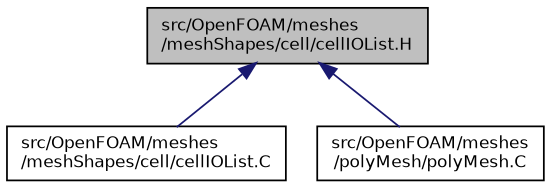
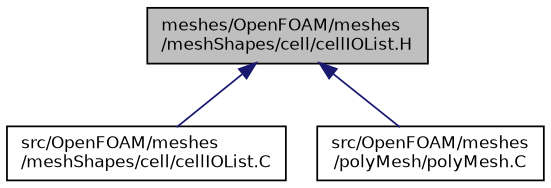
node "src/OpenFOAM/meshes /meshShapes/cell/cellIOList.H": label "src/OpenFOAM/meshes /meshShapes/cell/cellIOList.H" -> "meshes/OpenFOAM/meshes /meshShapes/cell/cellIOList.H"
